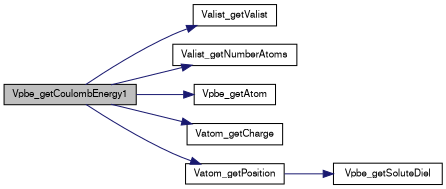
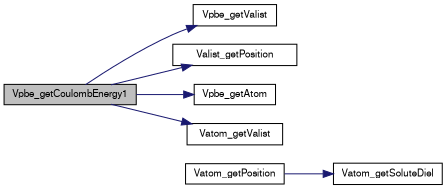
node "Valist_getValist": label "Valist_getValist" -> "Vpbe_getValist"
node "Valist_getNumberAtoms": label "Valist_getNumberAtoms" -> "Valist_getPosition"
node "Vatom_getCharge": label "Vatom_getCharge" -> "Vatom_getValist"
edge "Vpbe_getCoulombEnergy1" -> "Vatom_getPosition": removed
node "Vpbe_getSoluteDiel": label "Vpbe_getSoluteDiel" -> "Vatom_getSoluteDiel"
